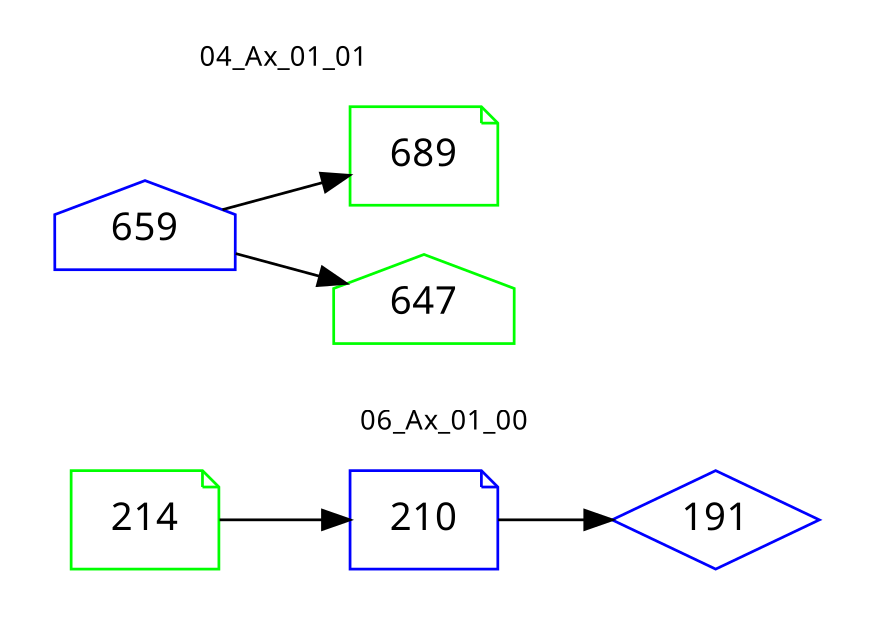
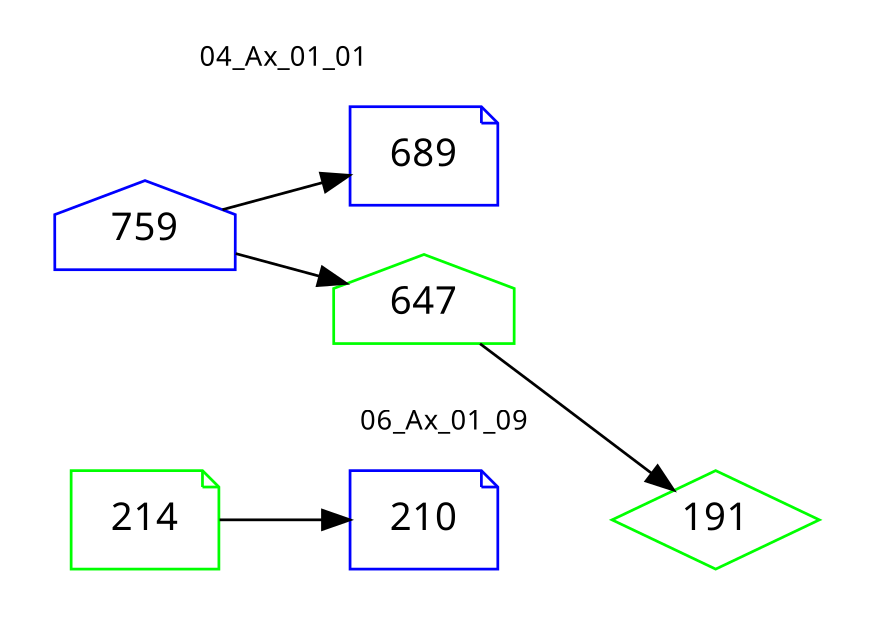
node "689": color green -> blue
node "659": label "659" -> "759"
cluster "06_Ax_01_00": label "06_Ax_01_00" -> "06_Ax_01_09"
edge "210" -> "191": now "647" -> "191"
node "191": color blue -> green
